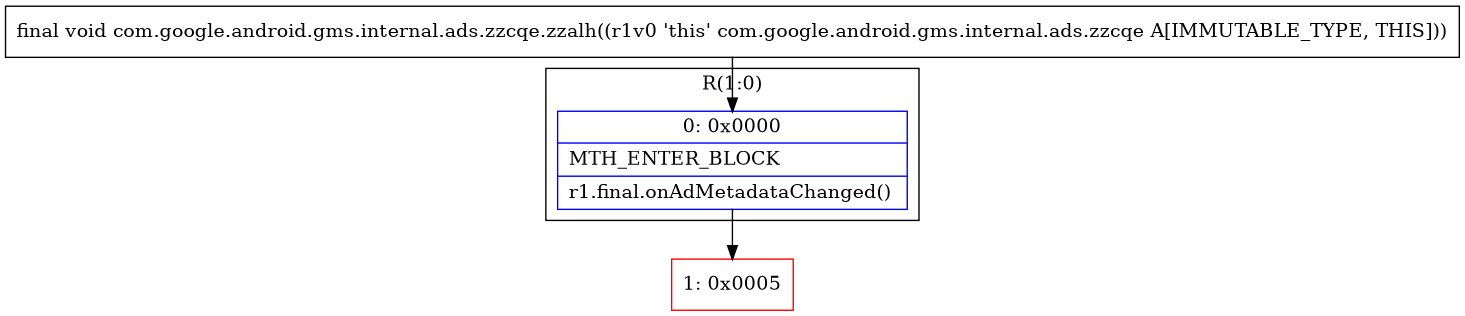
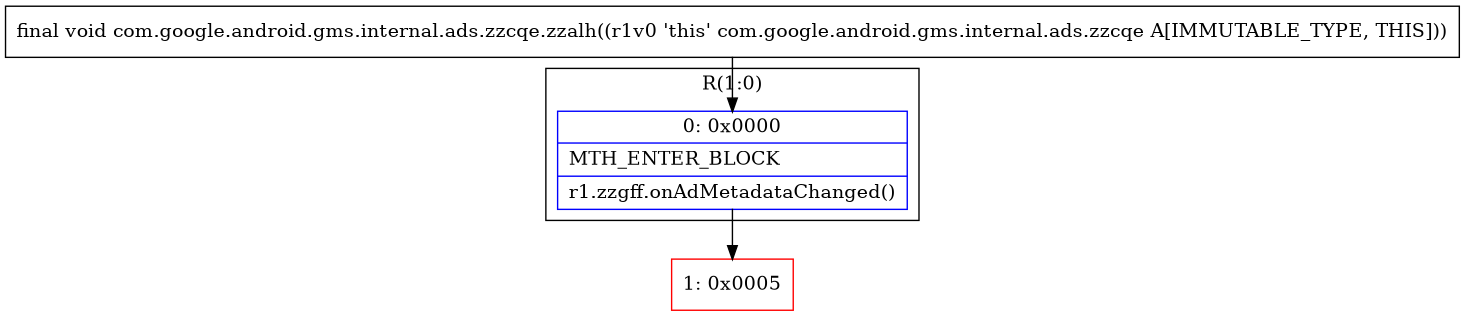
node "0: 0x0000": text "r1.final.onAdMetadataChanged()" -> "r1.zzgff.onAdMetadataChanged()"
